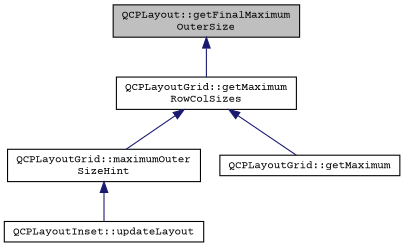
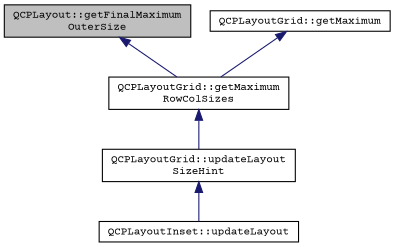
edge "QCPLayoutGrid::getMaximum" -> "QCPLayoutGrid::getMaximum RowColSizes": reversed
node "QCPLayoutGrid::maximumOuter SizeHint": label "QCPLayoutGrid::maximumOuter SizeHint" -> "QCPLayoutGrid::updateLayout SizeHint"
